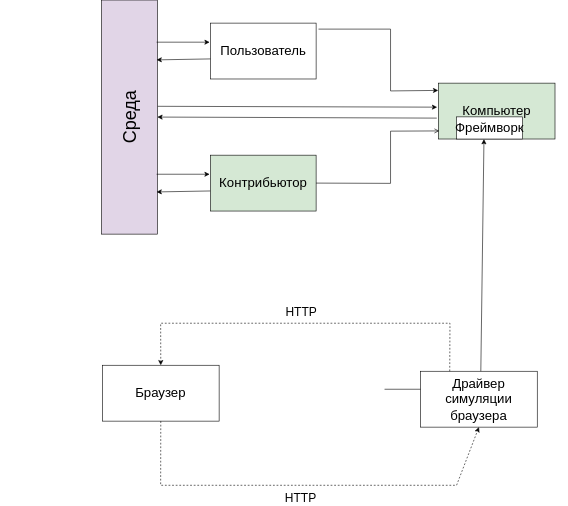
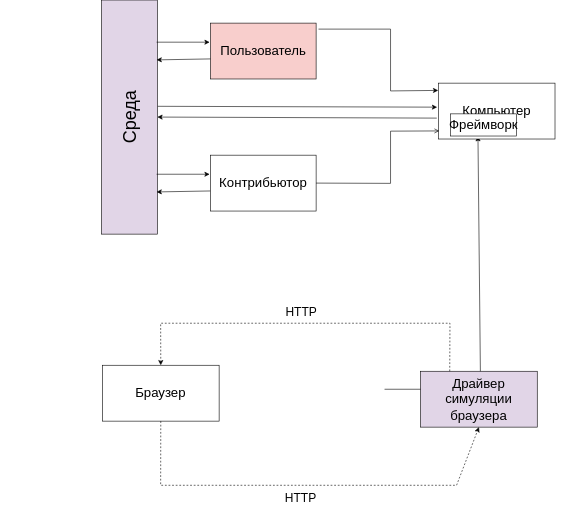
node "Пользователь": fillcolor #ffffff -> #f8cecc
node "Компьютер": fillcolor #d5e8d4 -> #ffffff
node "Фреймворк": moved (489, 128) -> (483, 125)
node "Контрибьютор": fillcolor #d5e8d4 -> #ffffff
node "Драйвер симуляции браузера": fillcolor #ffffff -> #e1d5e7
